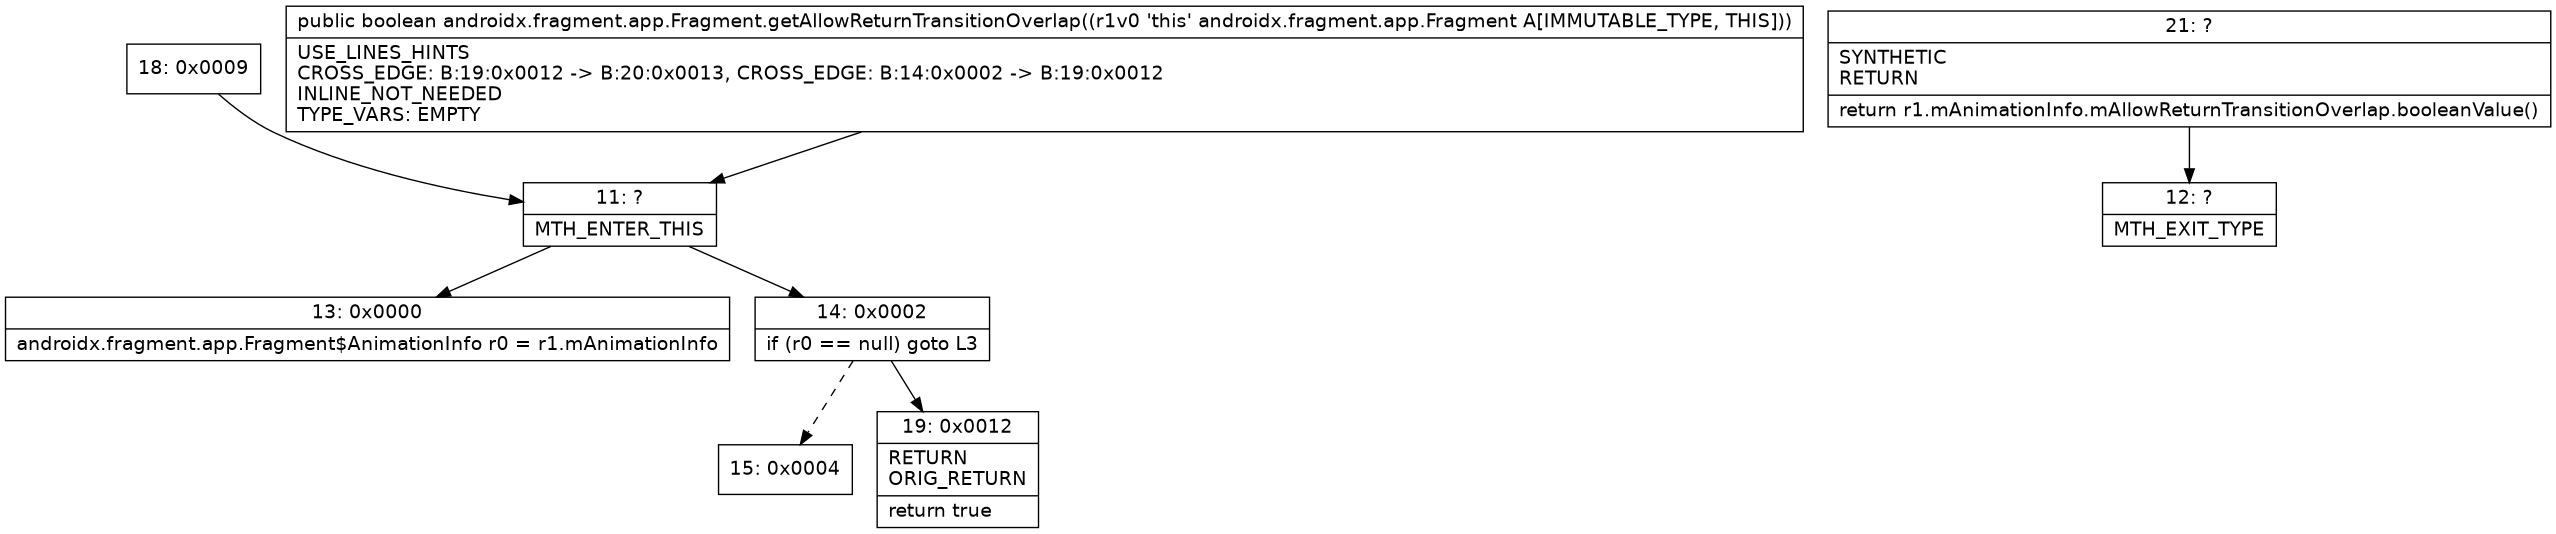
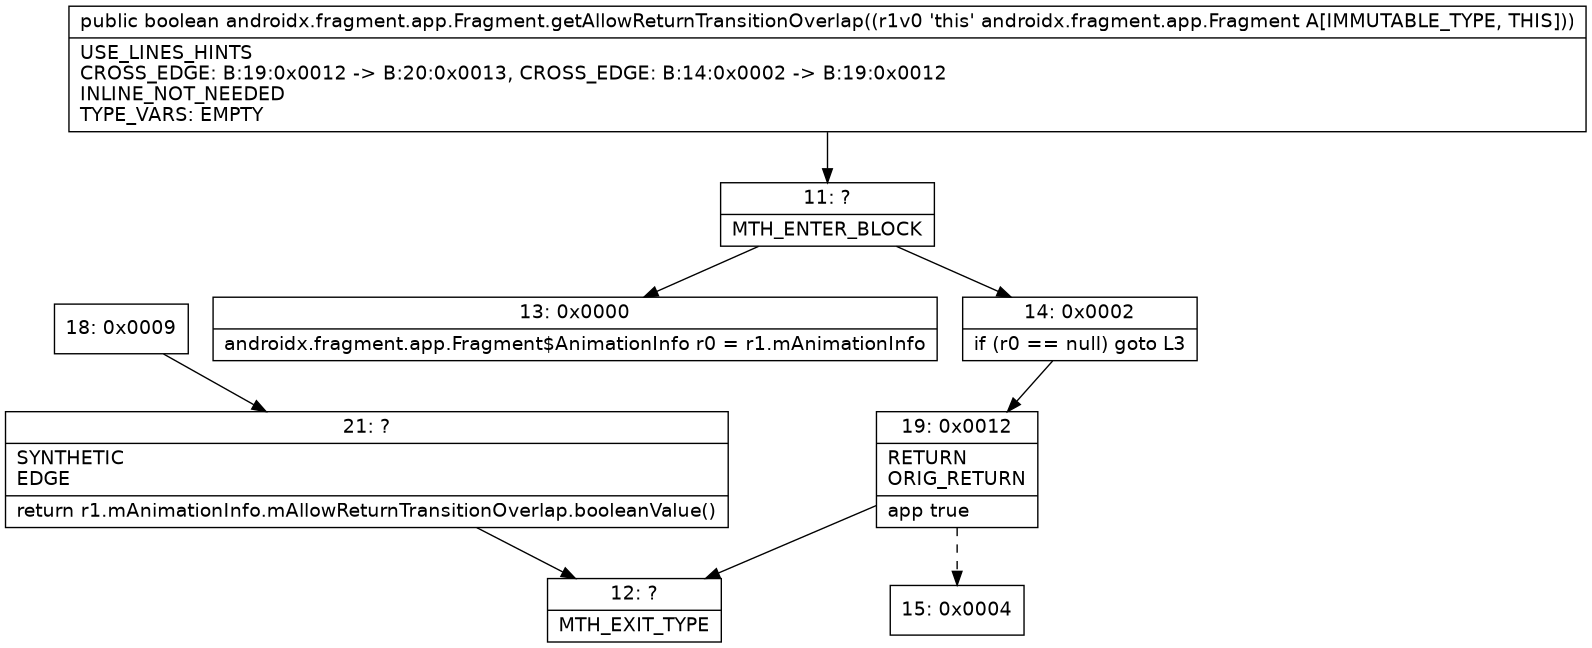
node "21: ?": text "RETURN" -> "EDGE"
edge "18: 0x0009" -> "11: ?": now "18: 0x0009" -> "21: ?"
node "11: ?": text "MTH_ENTER_THIS" -> "MTH_ENTER_BLOCK"
edge "14: 0x0002" -> "15: 0x0004": now "19: 0x0012" -> "15: 0x0004"
node "19: 0x0012": text "return true" -> "app true"
edge "19: 0x0012" -> "12: ?": added
